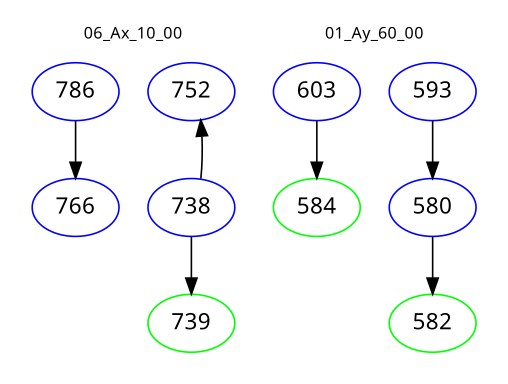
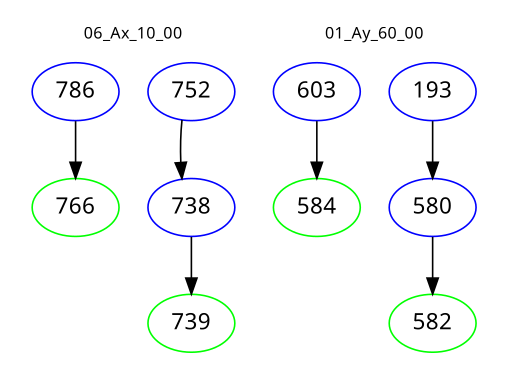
node "593": label "593" -> "193"
edge "738" -> "752": reversed
node "766": color blue -> green
